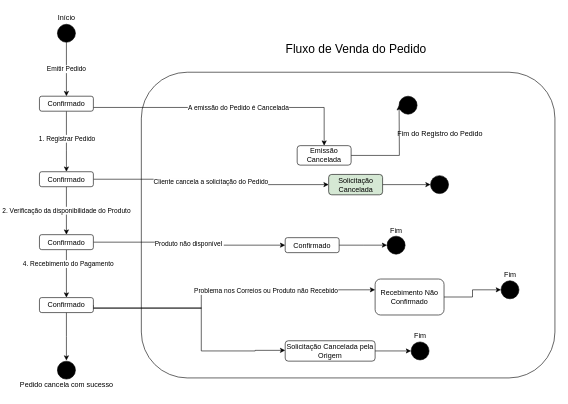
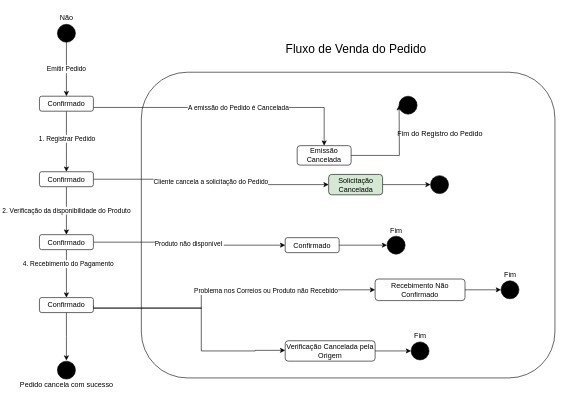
node "Início": label "Início" -> "Não"
node "Recebimento Não Confirmado": size 69x36 -> 90x22
node "Solicitação Cancelada pela Origem": label "Solicitação Cancelada pela Origem" -> "Verificação Cancelada pela Origem"
